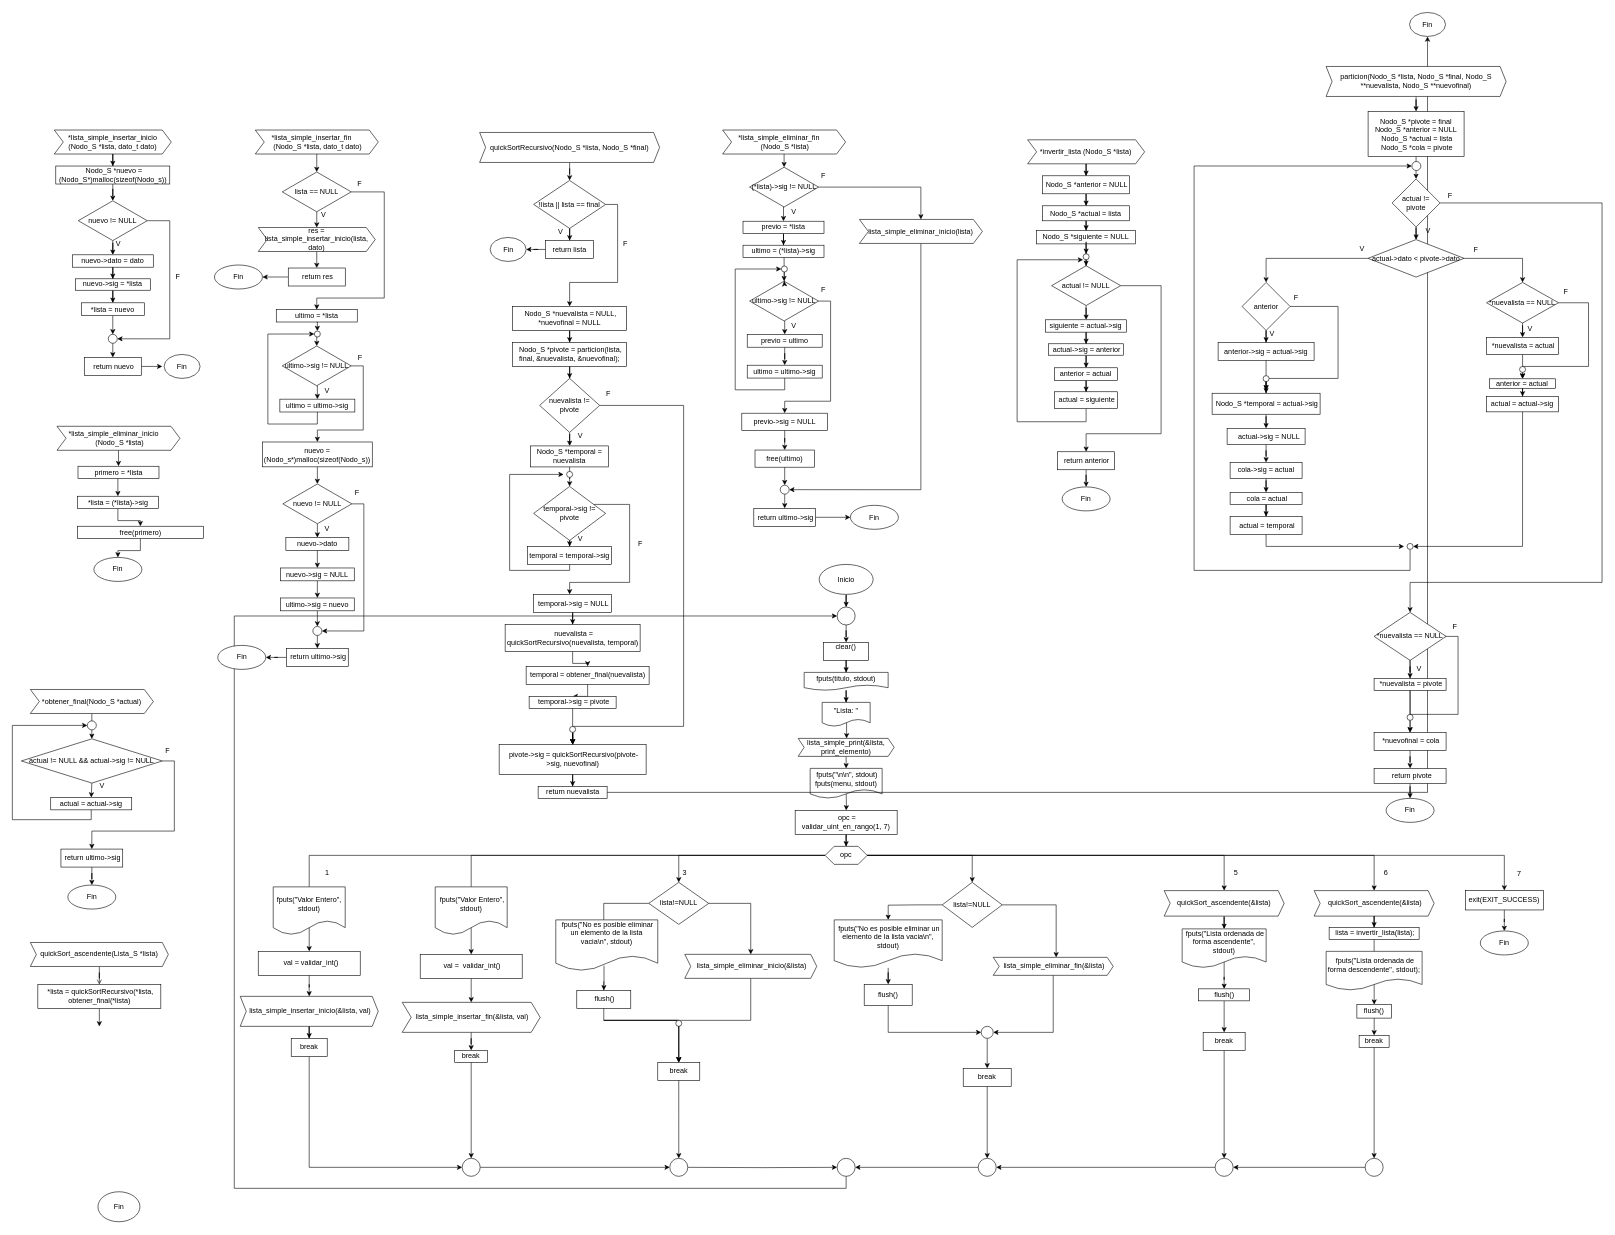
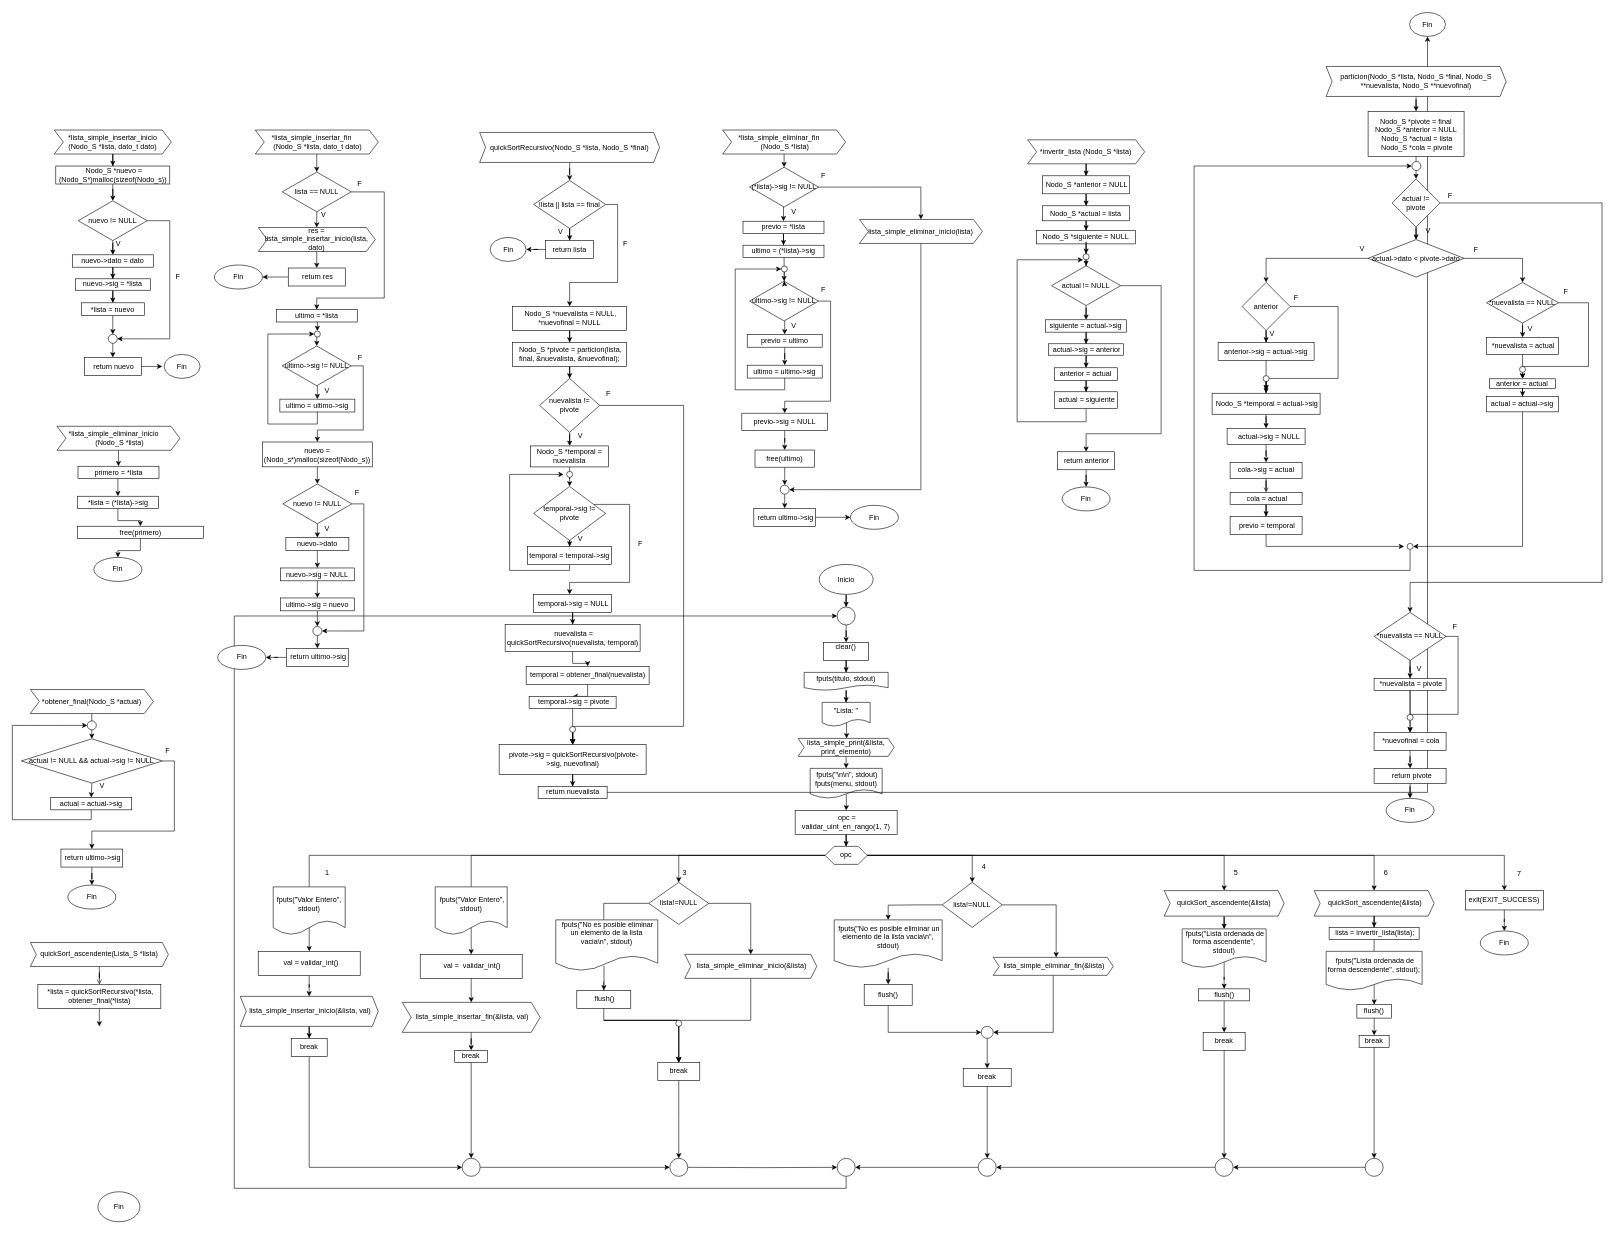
edge "cola->sig = actual" -> "cola = actual": arrowhead classic -> open
node "actual = temporal": label "actual = temporal" -> "previo = temporal"
node "4": added
